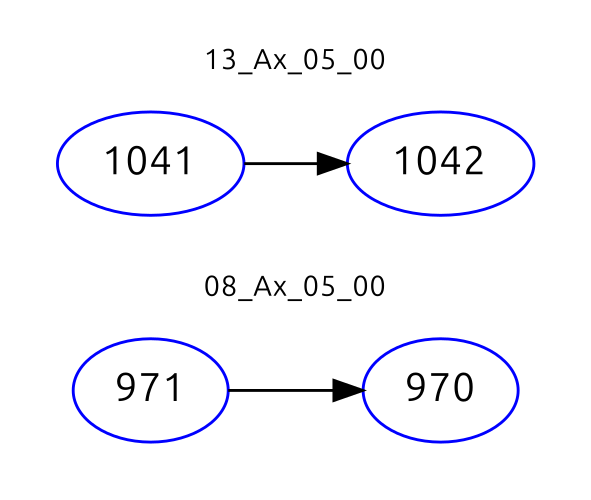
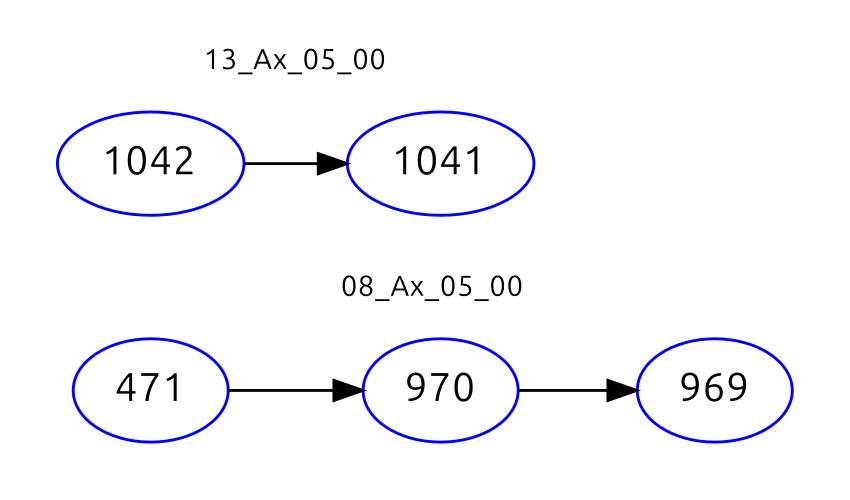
edge "1041" -> "1042": reversed
node "971": label "971" -> "471"
node "969": added
